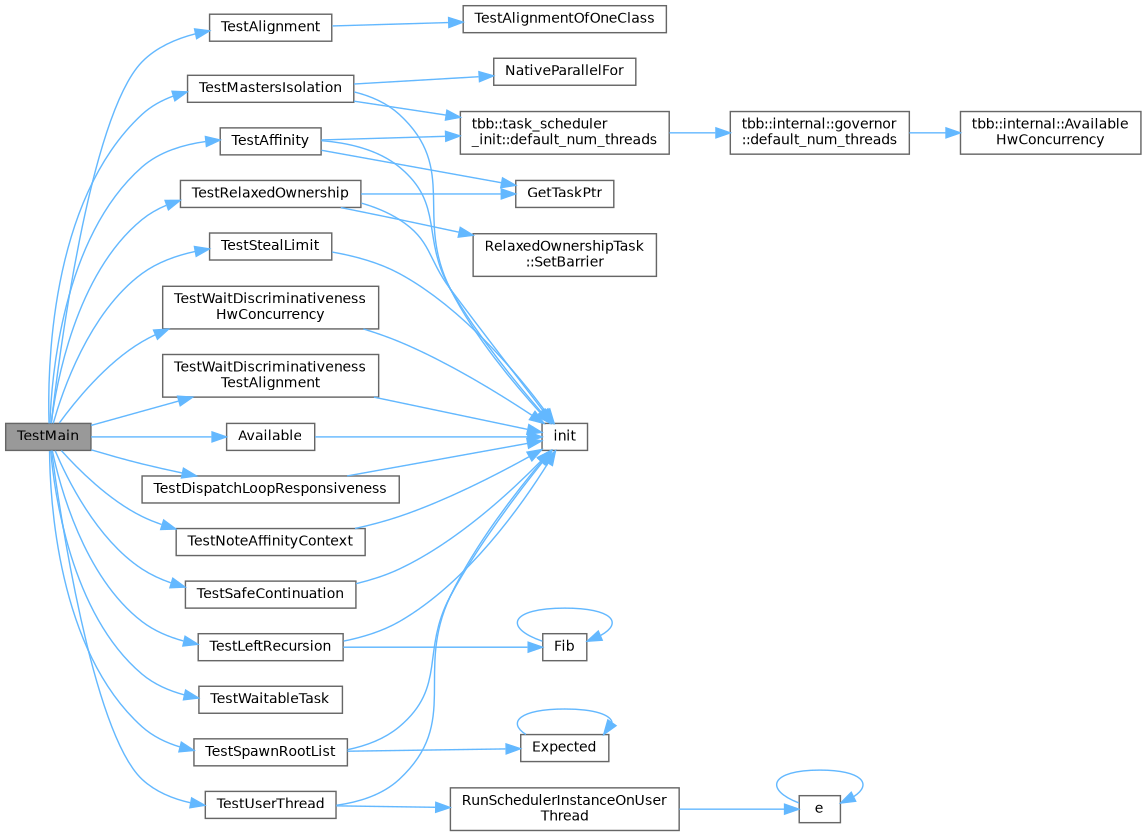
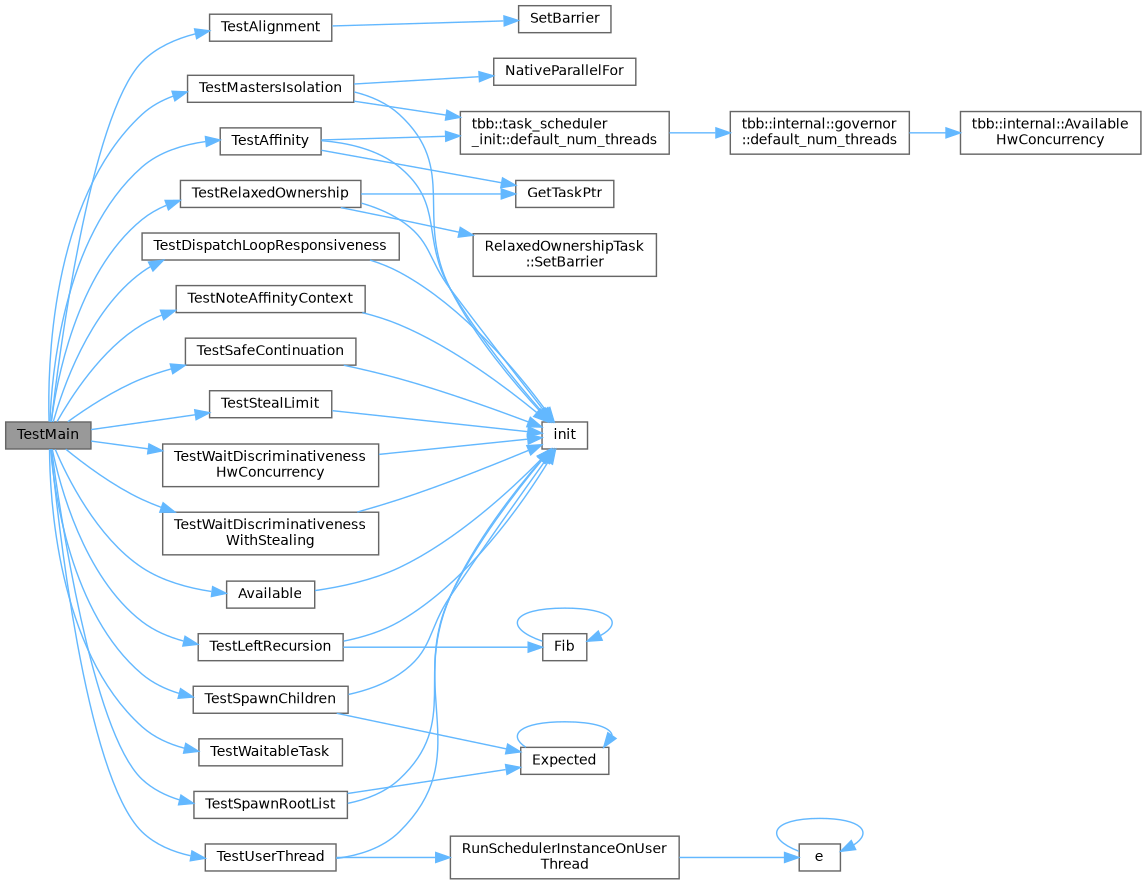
node "TestAlignmentOfOneClass": label "TestAlignmentOfOneClass" -> "SetBarrier"
node "TestWaitDiscriminativeness TestAlignment": label "TestWaitDiscriminativeness TestAlignment" -> "TestWaitDiscriminativeness WithStealing"
node "TestSpawnChildren": added
